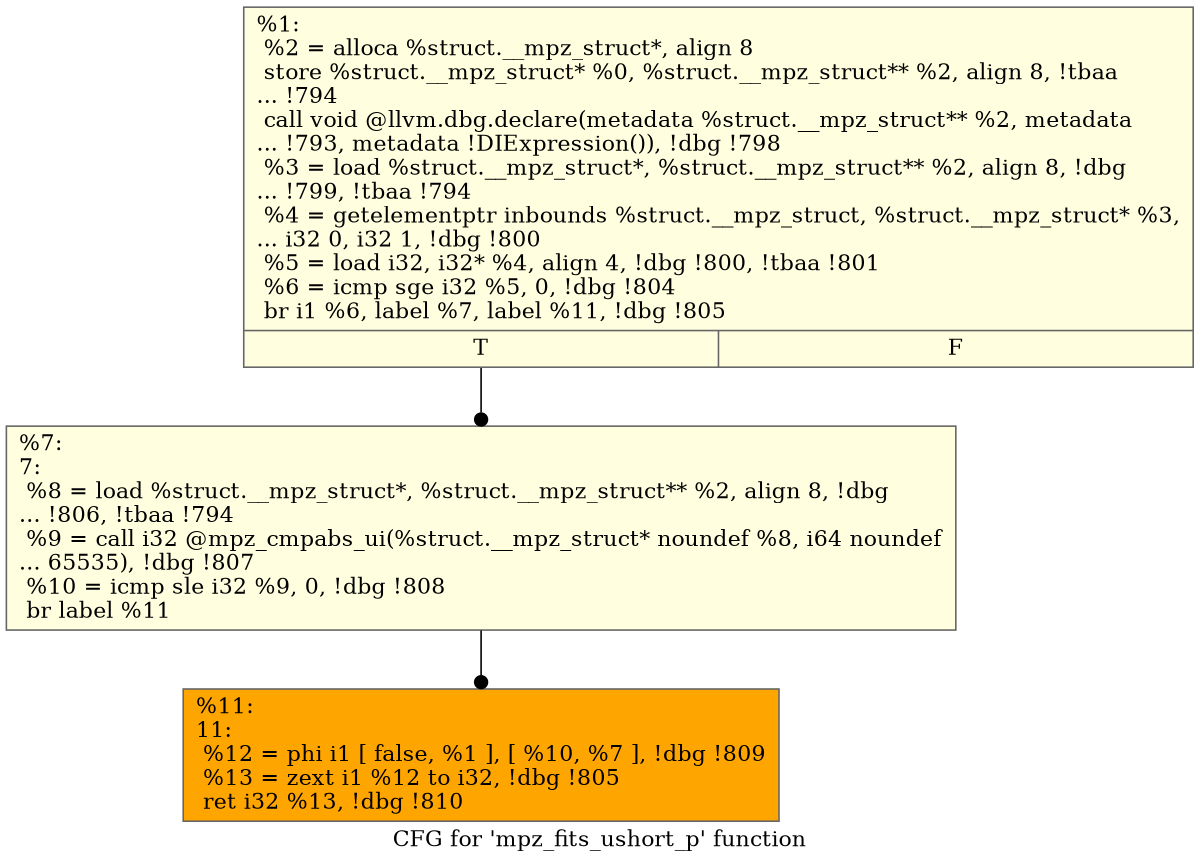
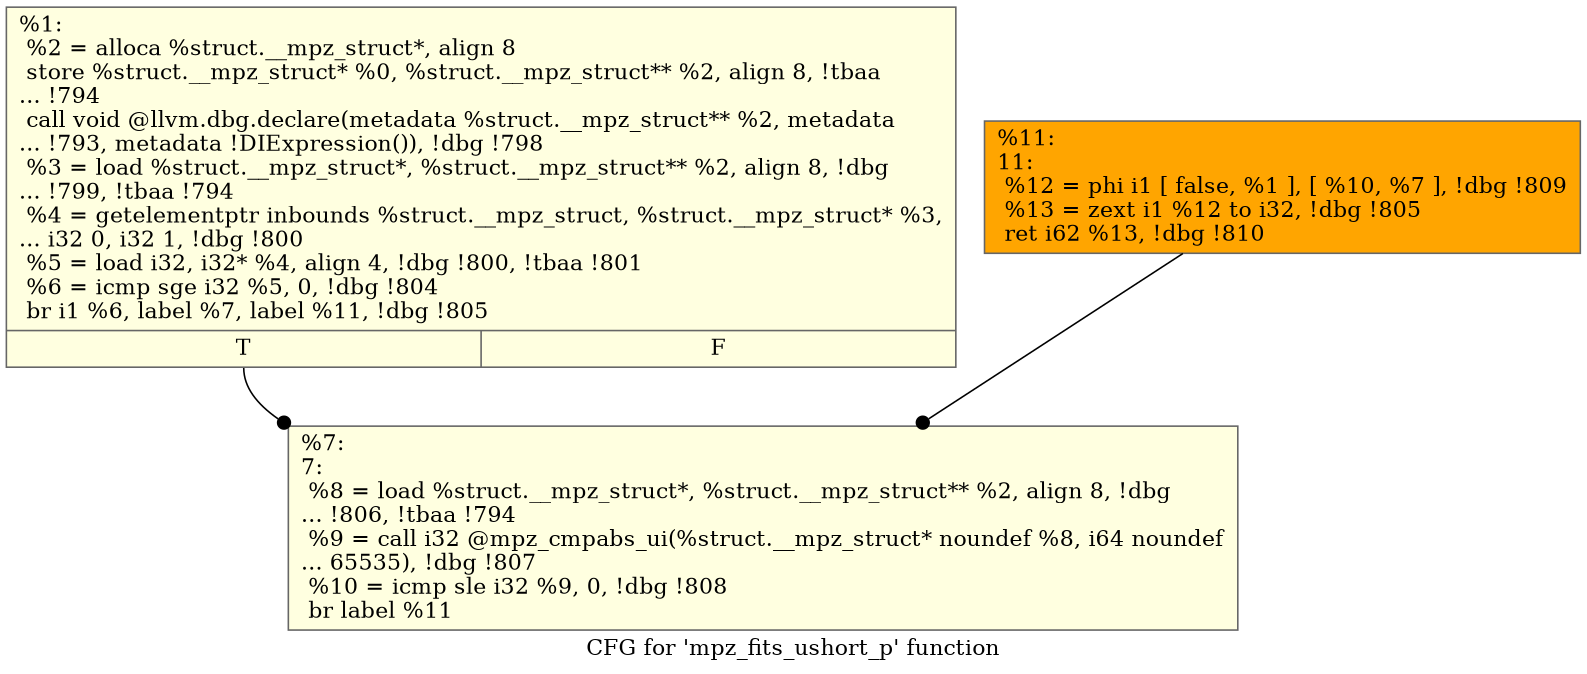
edge "%7:" -> "%11:": reversed
node "%11:": text "ret i32 %13, !dbg !810" -> "ret i62 %13, !dbg !810"
